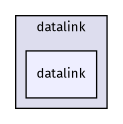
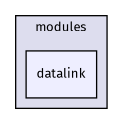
cluster "datalink": label "datalink" -> "modules"
